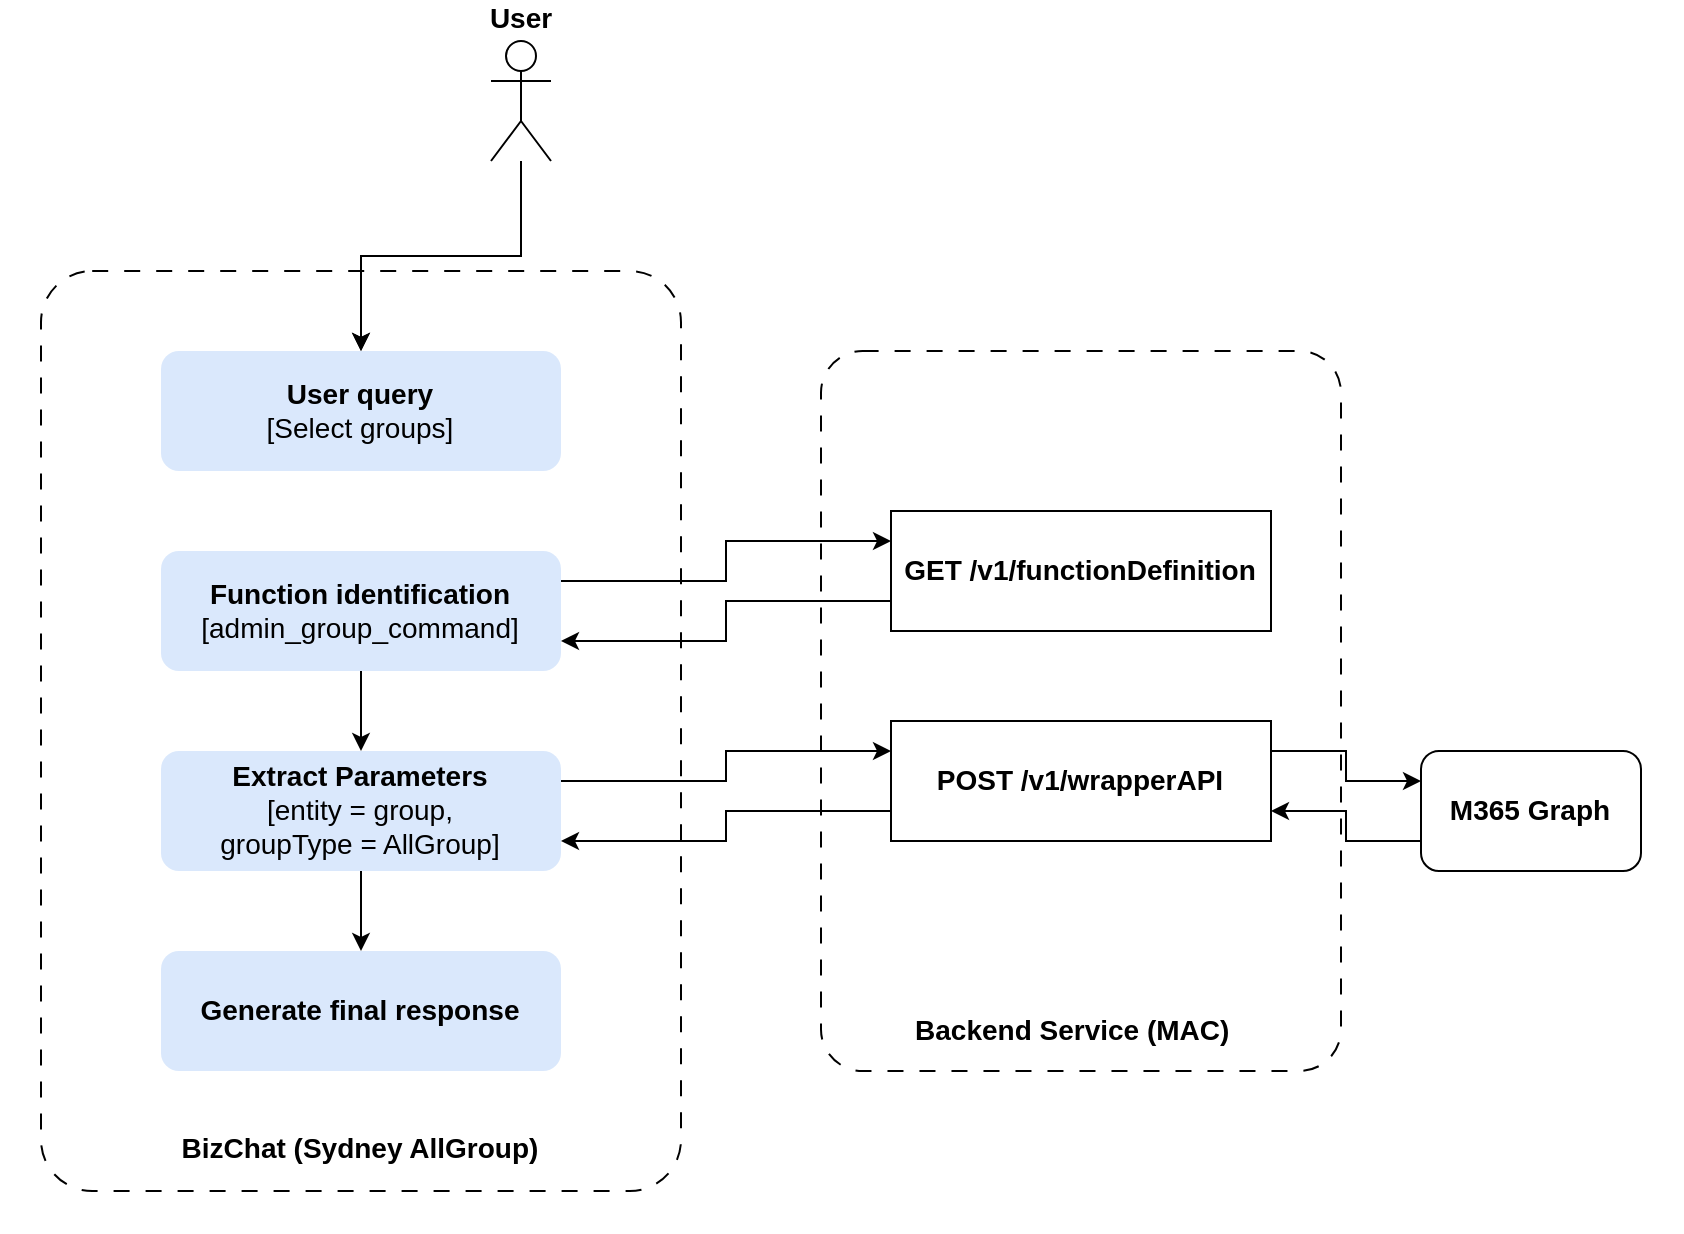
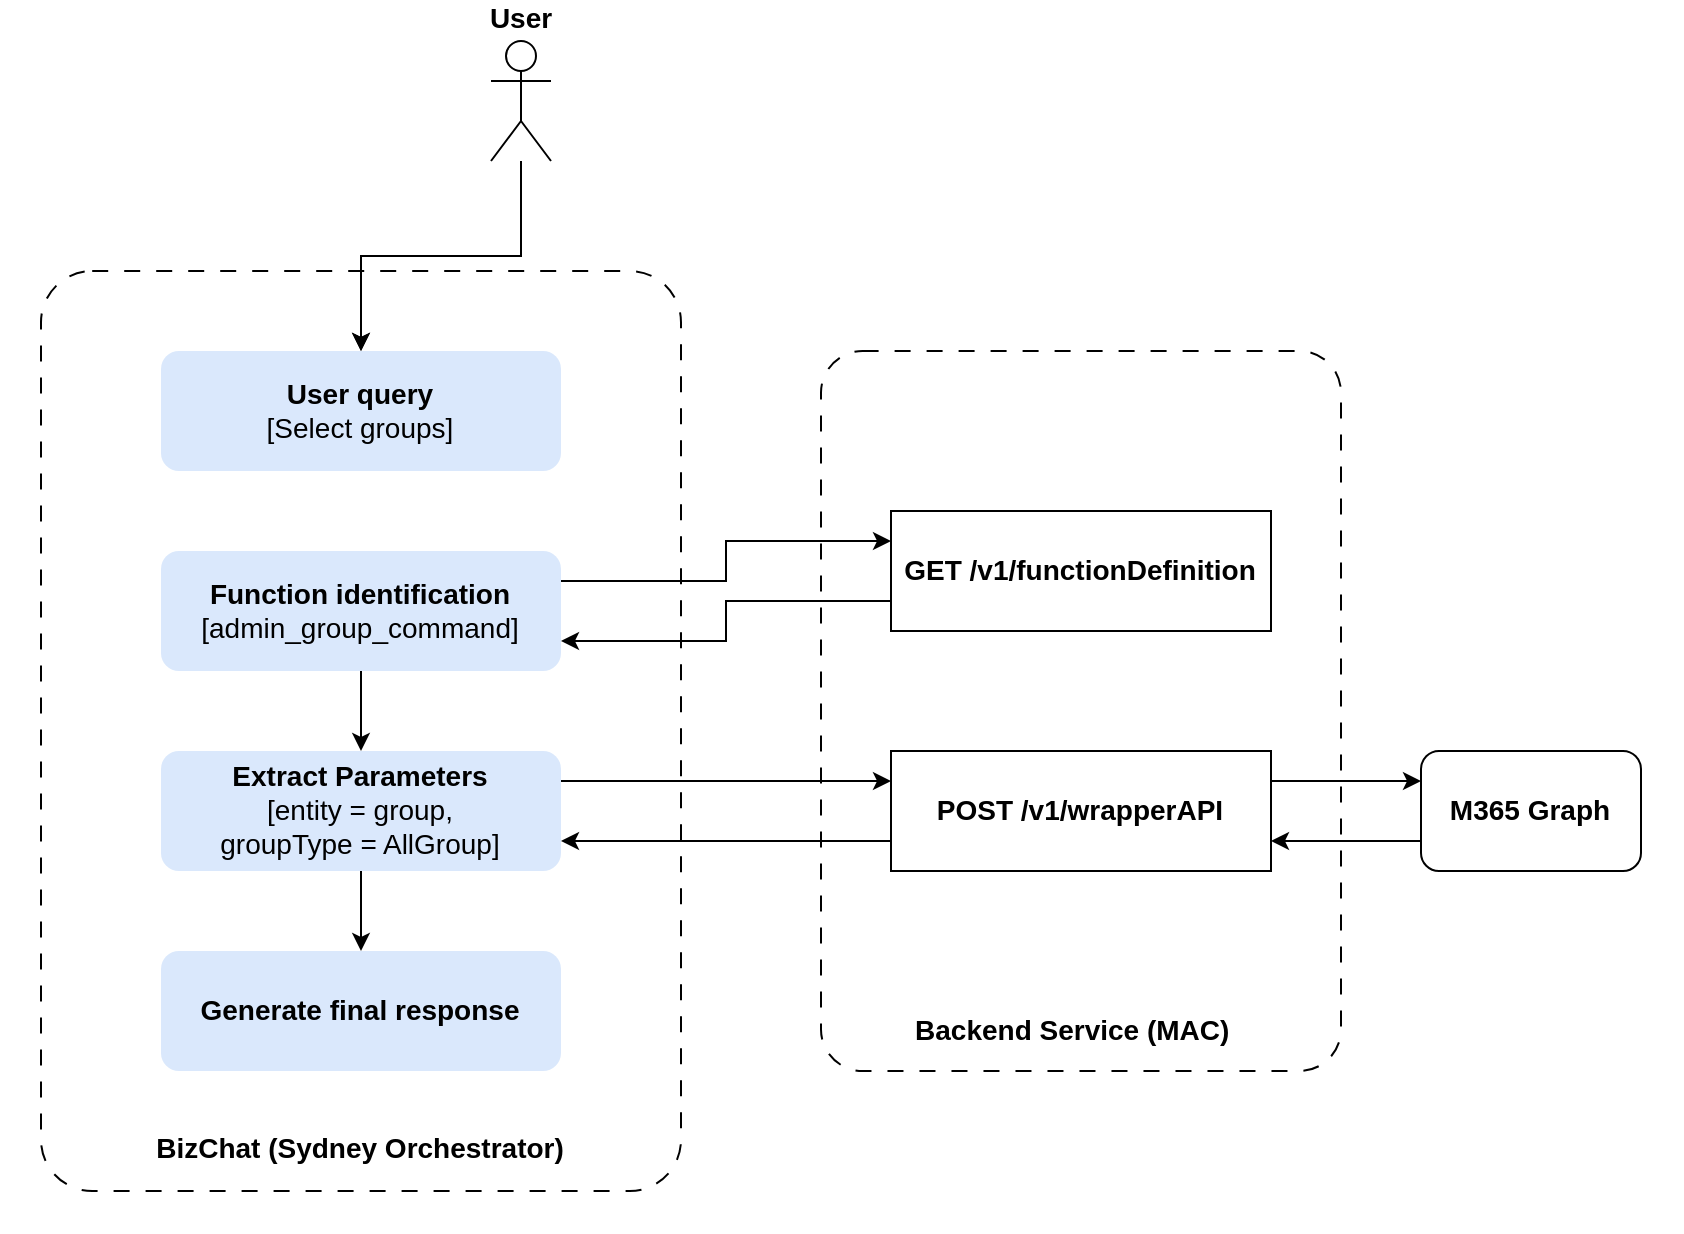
node "BizChat (Sydney AllGroup)": label "BizChat (Sydney AllGroup)" -> "BizChat (Sydney Orchestrator)"
node "POST /v1/wrapperAPI": moved (1081, 781) -> (1081, 811)
